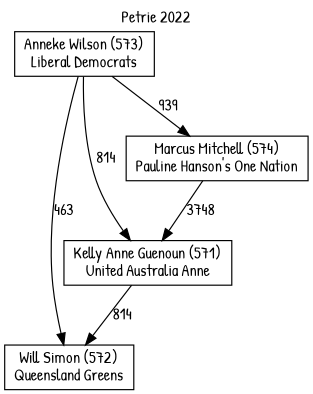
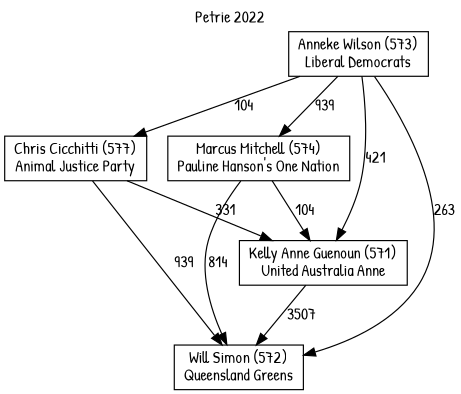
node "Chris Cicchitti (577) Animal Justice Party": added
edge "Anneke Wilson (573) Liberal Democrats" -> "Kelly Anne Guenoun (571) United Australia Anne": label "814" -> "421"
edge "Anneke Wilson (573) Liberal Democrats" -> "Will Simon (572) Queensland Greens": label "463" -> "263"
edge "Marcus Mitchell (574) Pauline Hanson's One Nation" -> "Kelly Anne Guenoun (571) United Australia Anne": label "3748" -> "104"
edge "Marcus Mitchell (574) Pauline Hanson's One Nation" -> "Will Simon (572) Queensland Greens": added, label "814"
edge "Kelly Anne Guenoun (571) United Australia Anne" -> "Will Simon (572) Queensland Greens": label "814" -> "3507"
